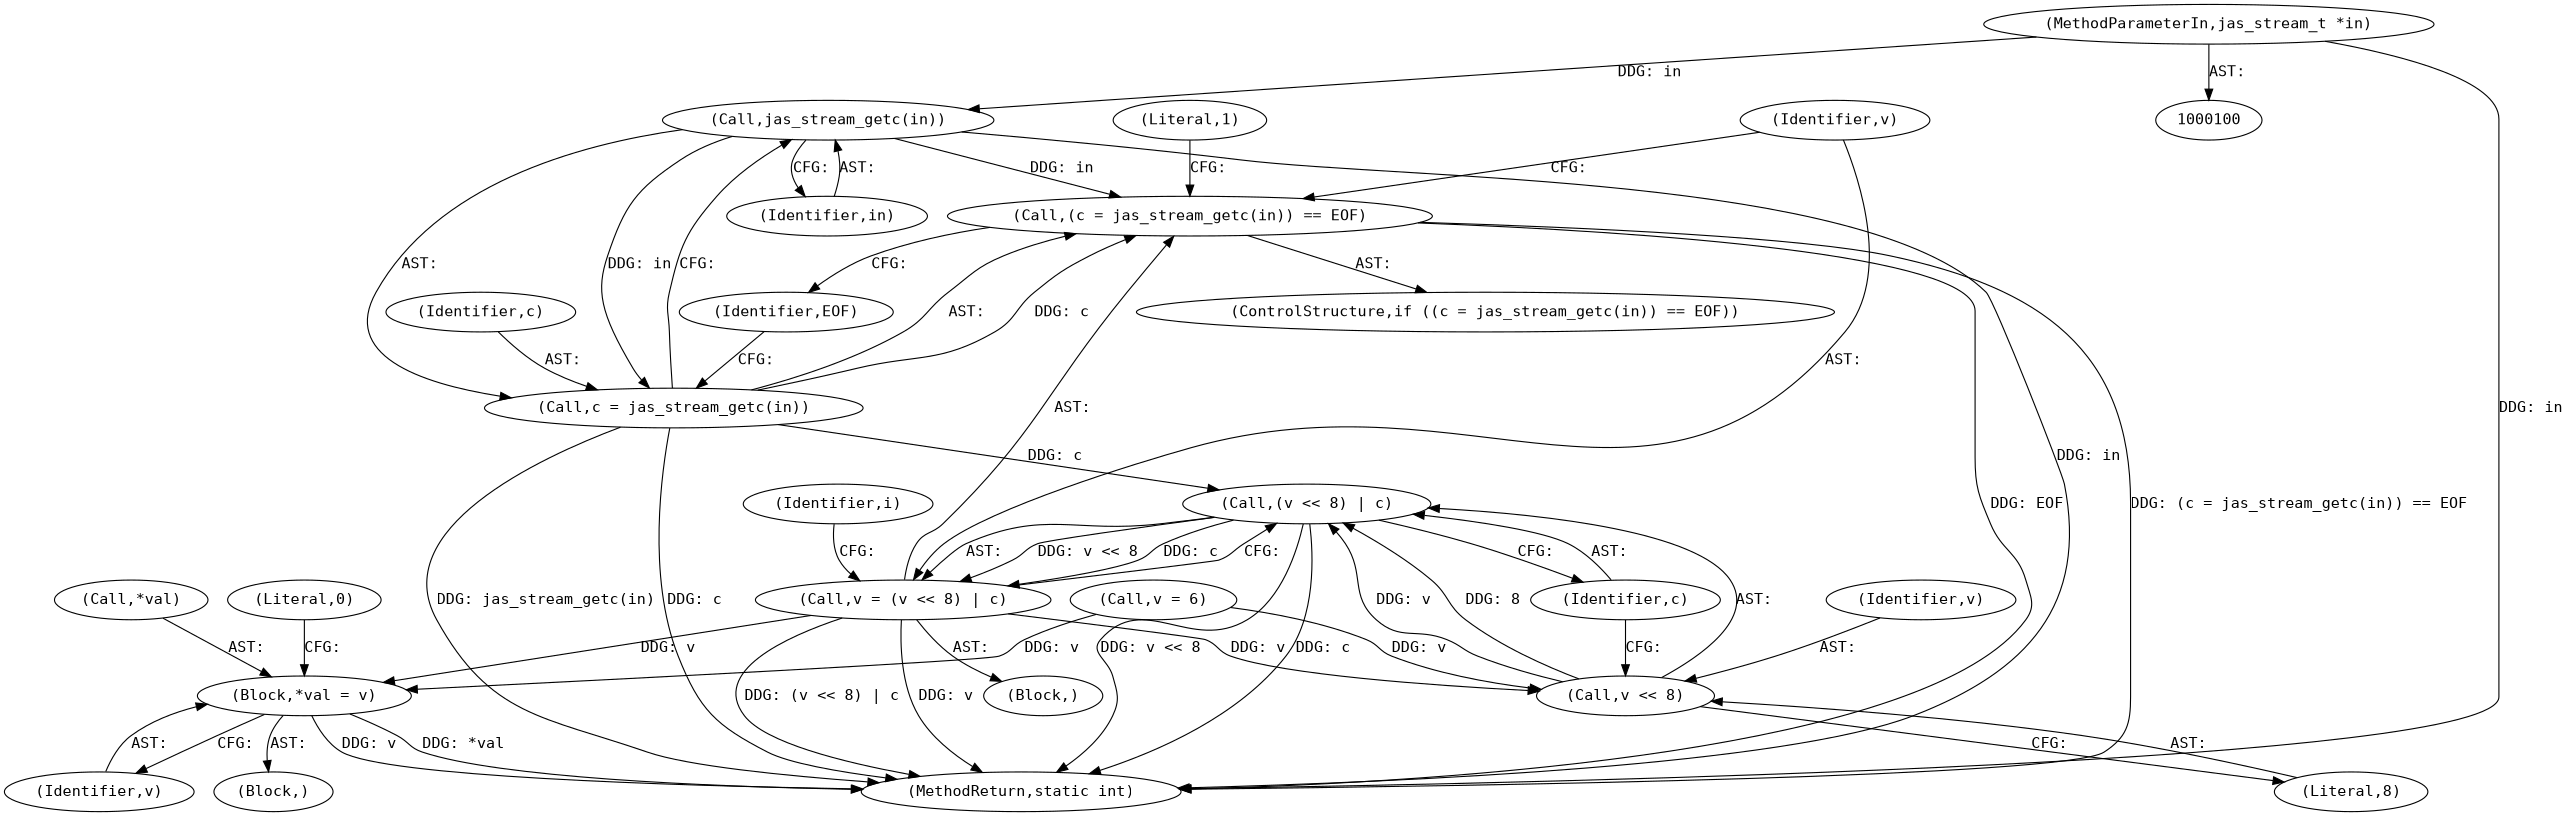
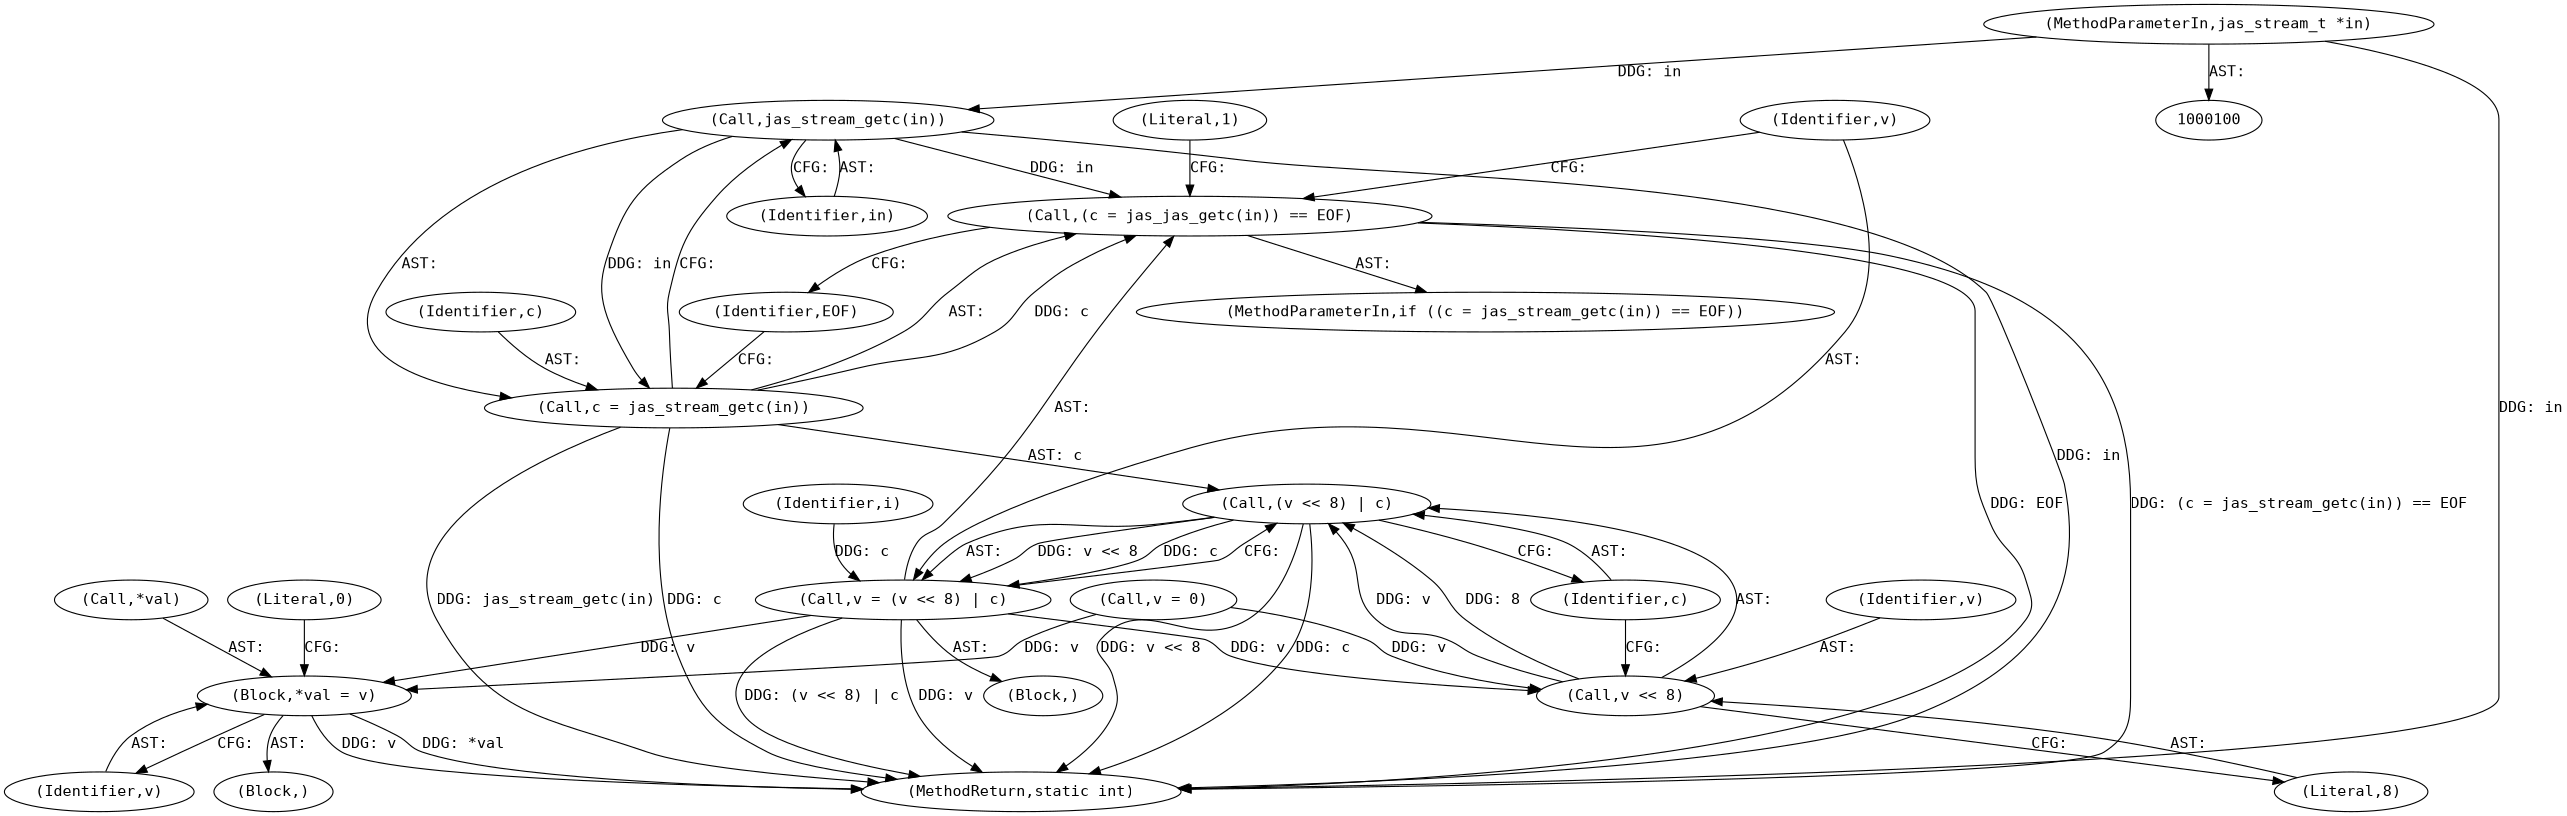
node "(Call,(c = jas_stream_getc(in)) == EOF)": label "(Call,(c = jas_stream_getc(in)) == EOF)" -> "(Call,(c = jas_jas_getc(in)) == EOF)"
node "(ControlStructure,if ((c = jas_stream_getc(in)) == EOF))": label "(ControlStructure,if ((c = jas_stream_getc(in)) == EOF))" -> "(MethodParameterIn,if ((c = jas_stream_getc(in)) == EOF))"
edge "(Call,c = jas_stream_getc(in))" -> "(Call,(v << 8) | c)": label "DDG: c" -> "AST: c"
edge "(Identifier,i)" -> "(Call,v = (v << 8) | c)": label "CFG: " -> "DDG: c"
node "(Call,v = 6)": label "(Call,v = 6)" -> "(Call,v = 0)"
